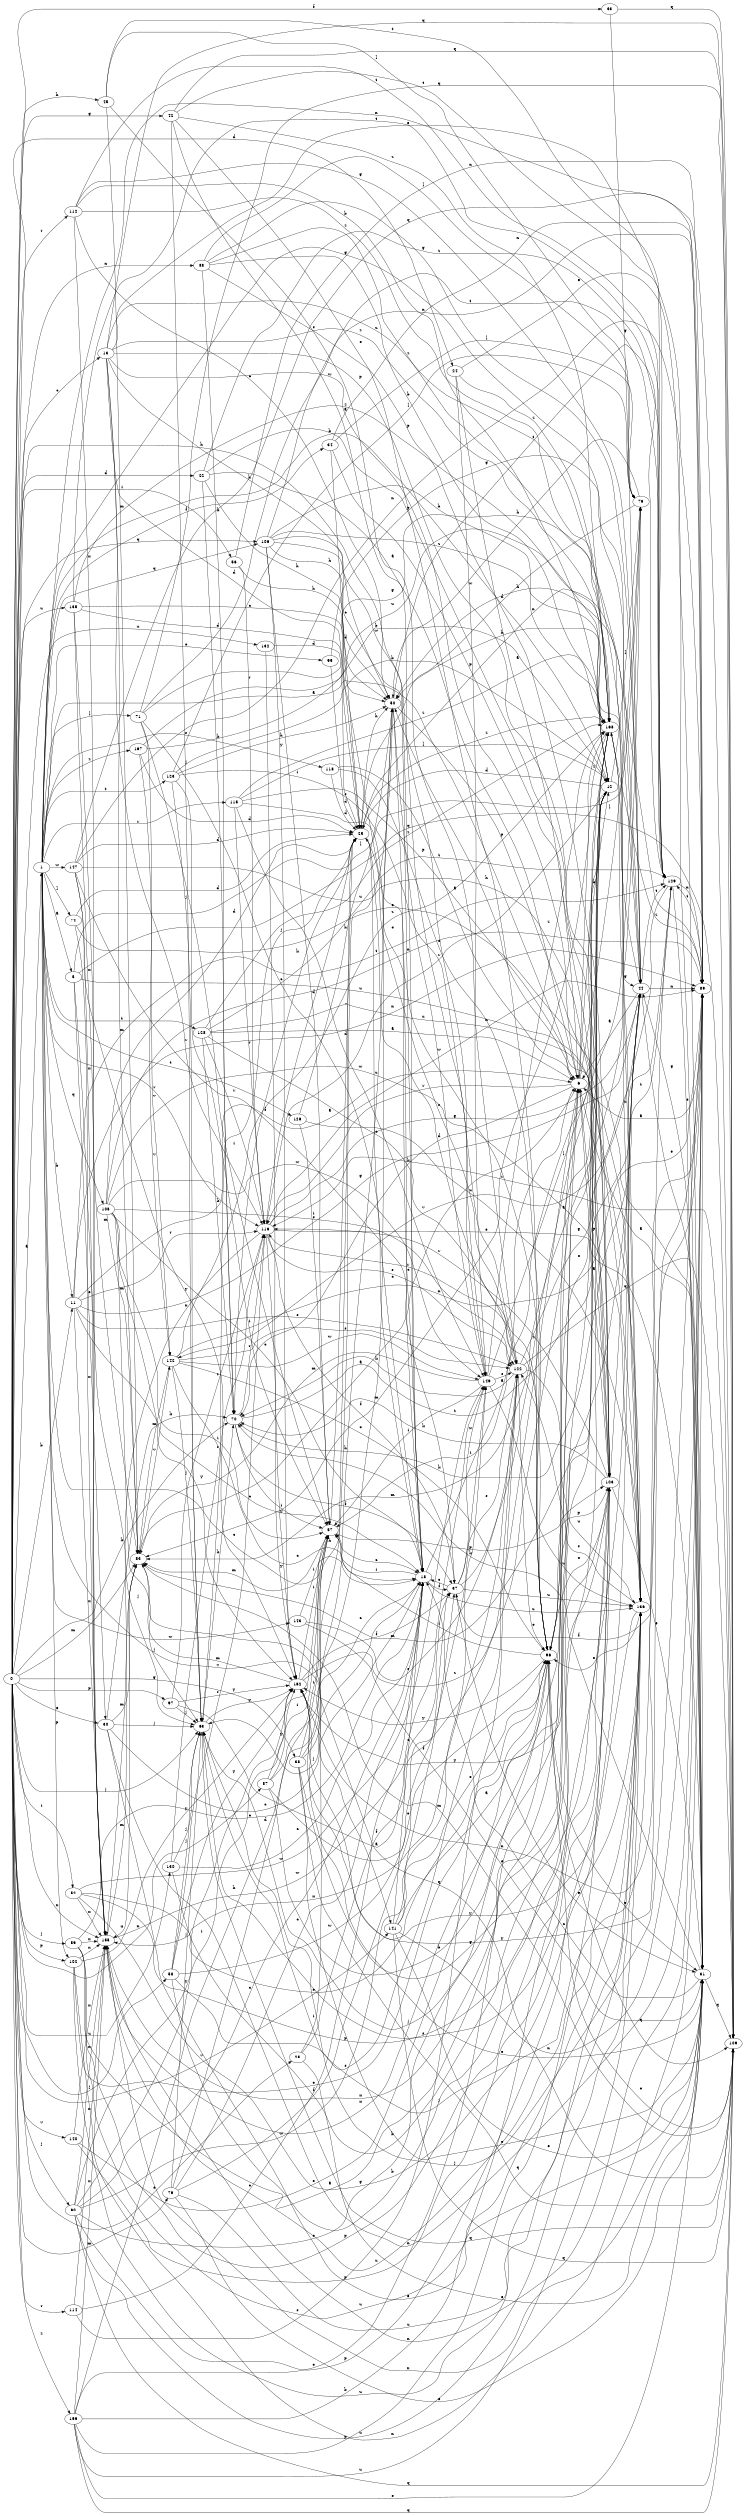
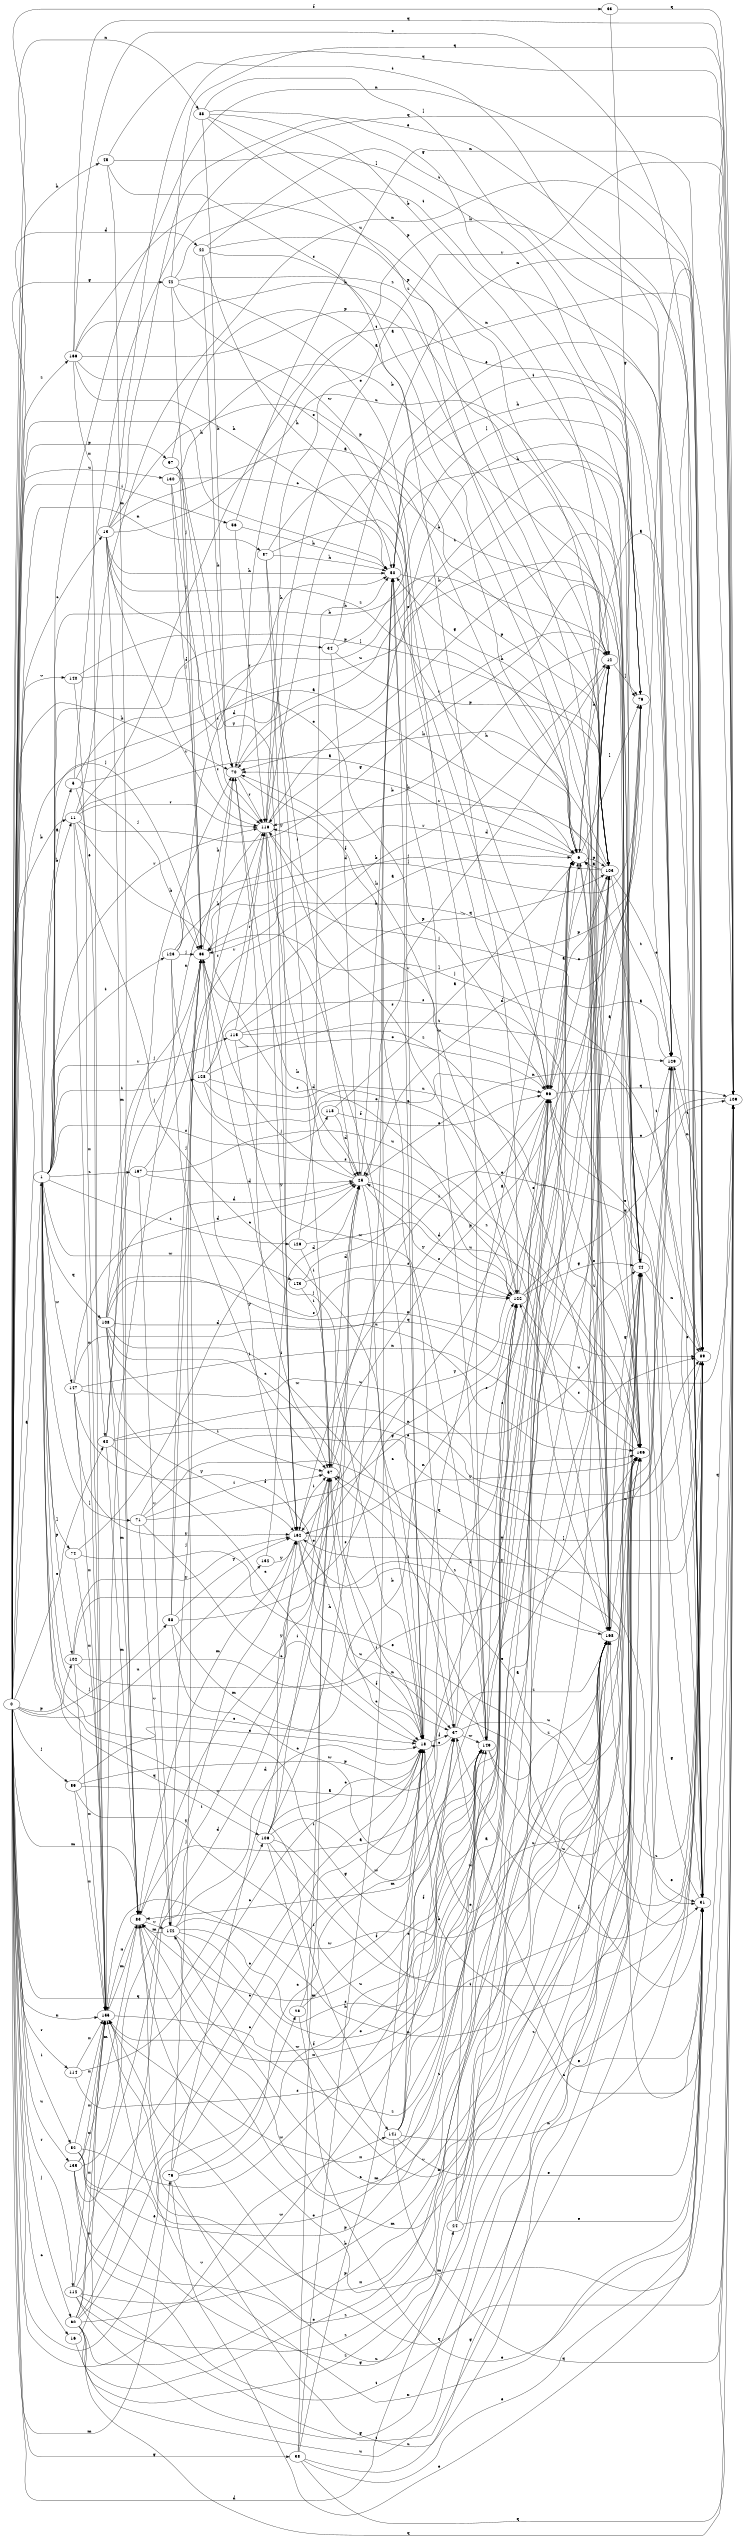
node "95": removed
edge "115" -> "12": now "115" -> "76"
node "16": added
